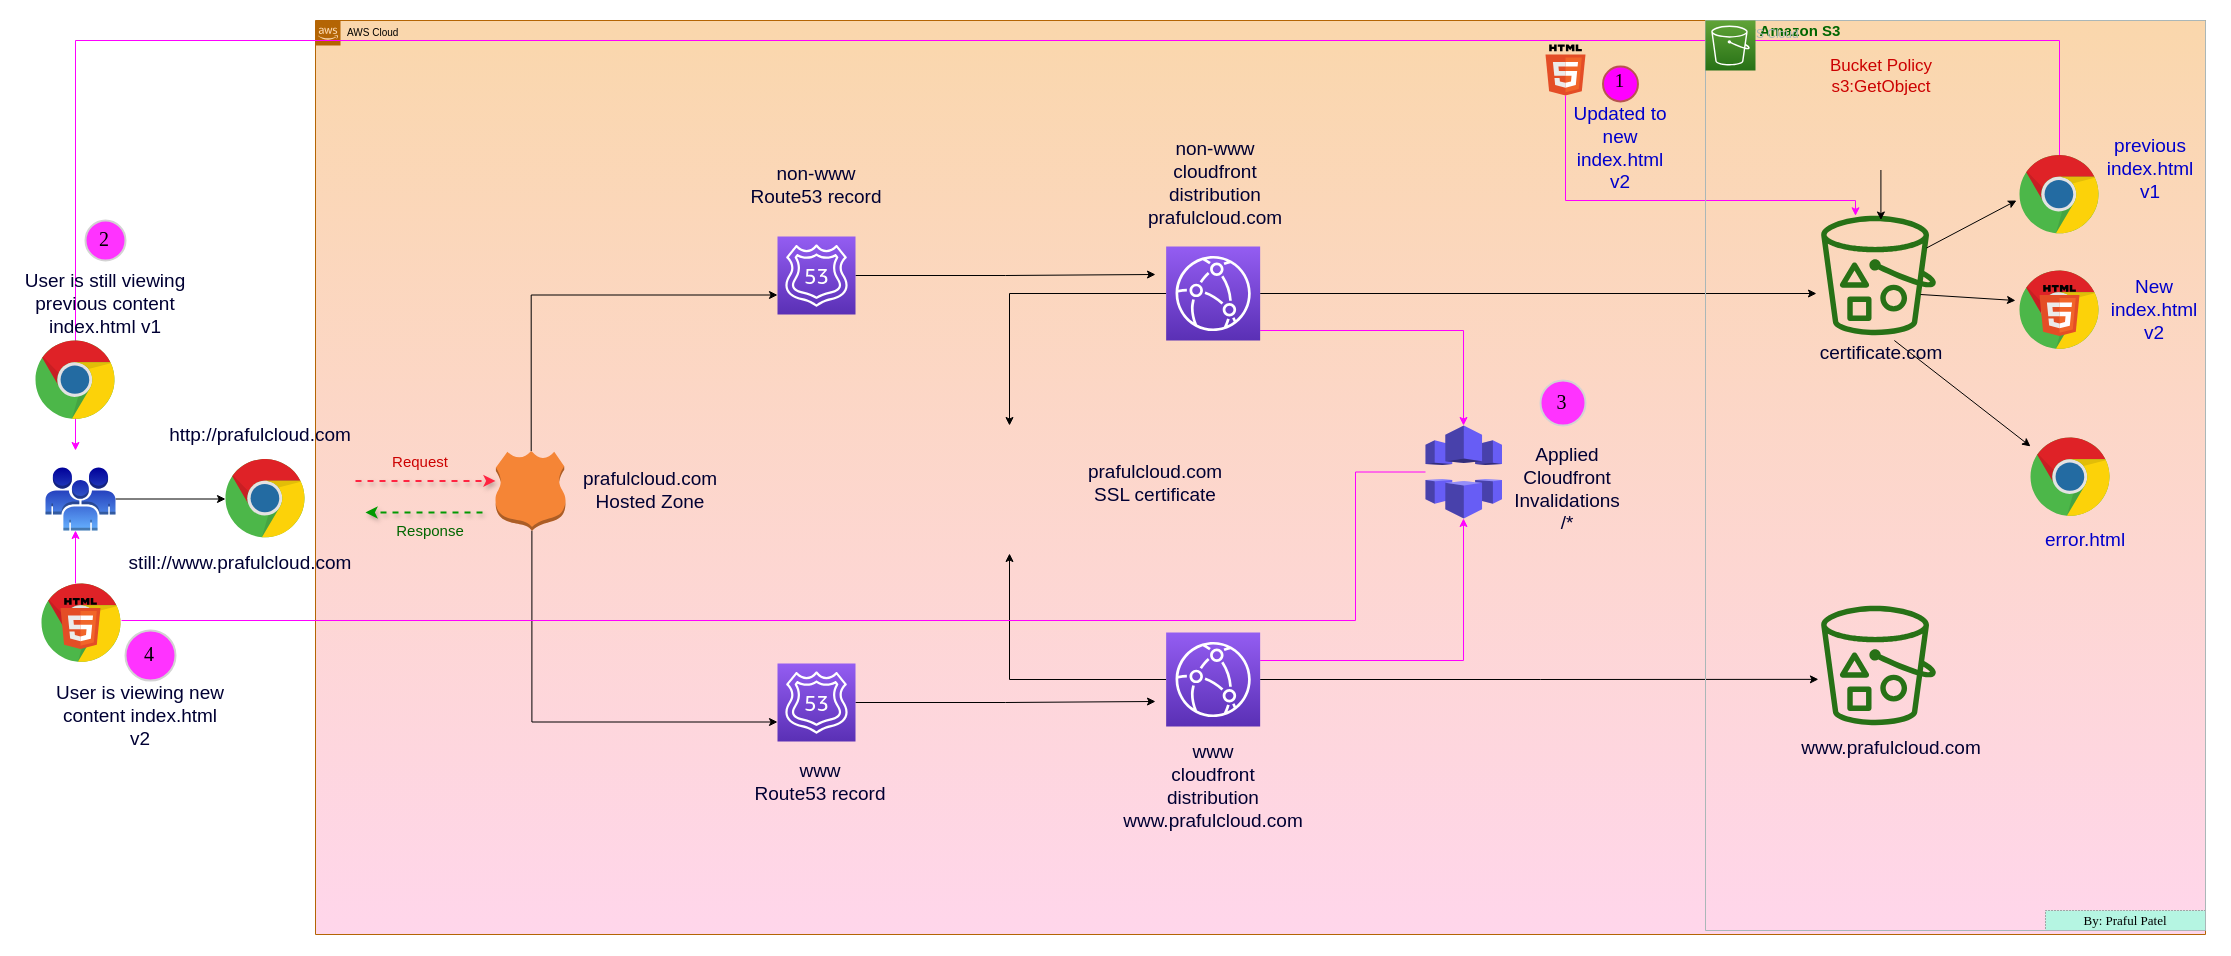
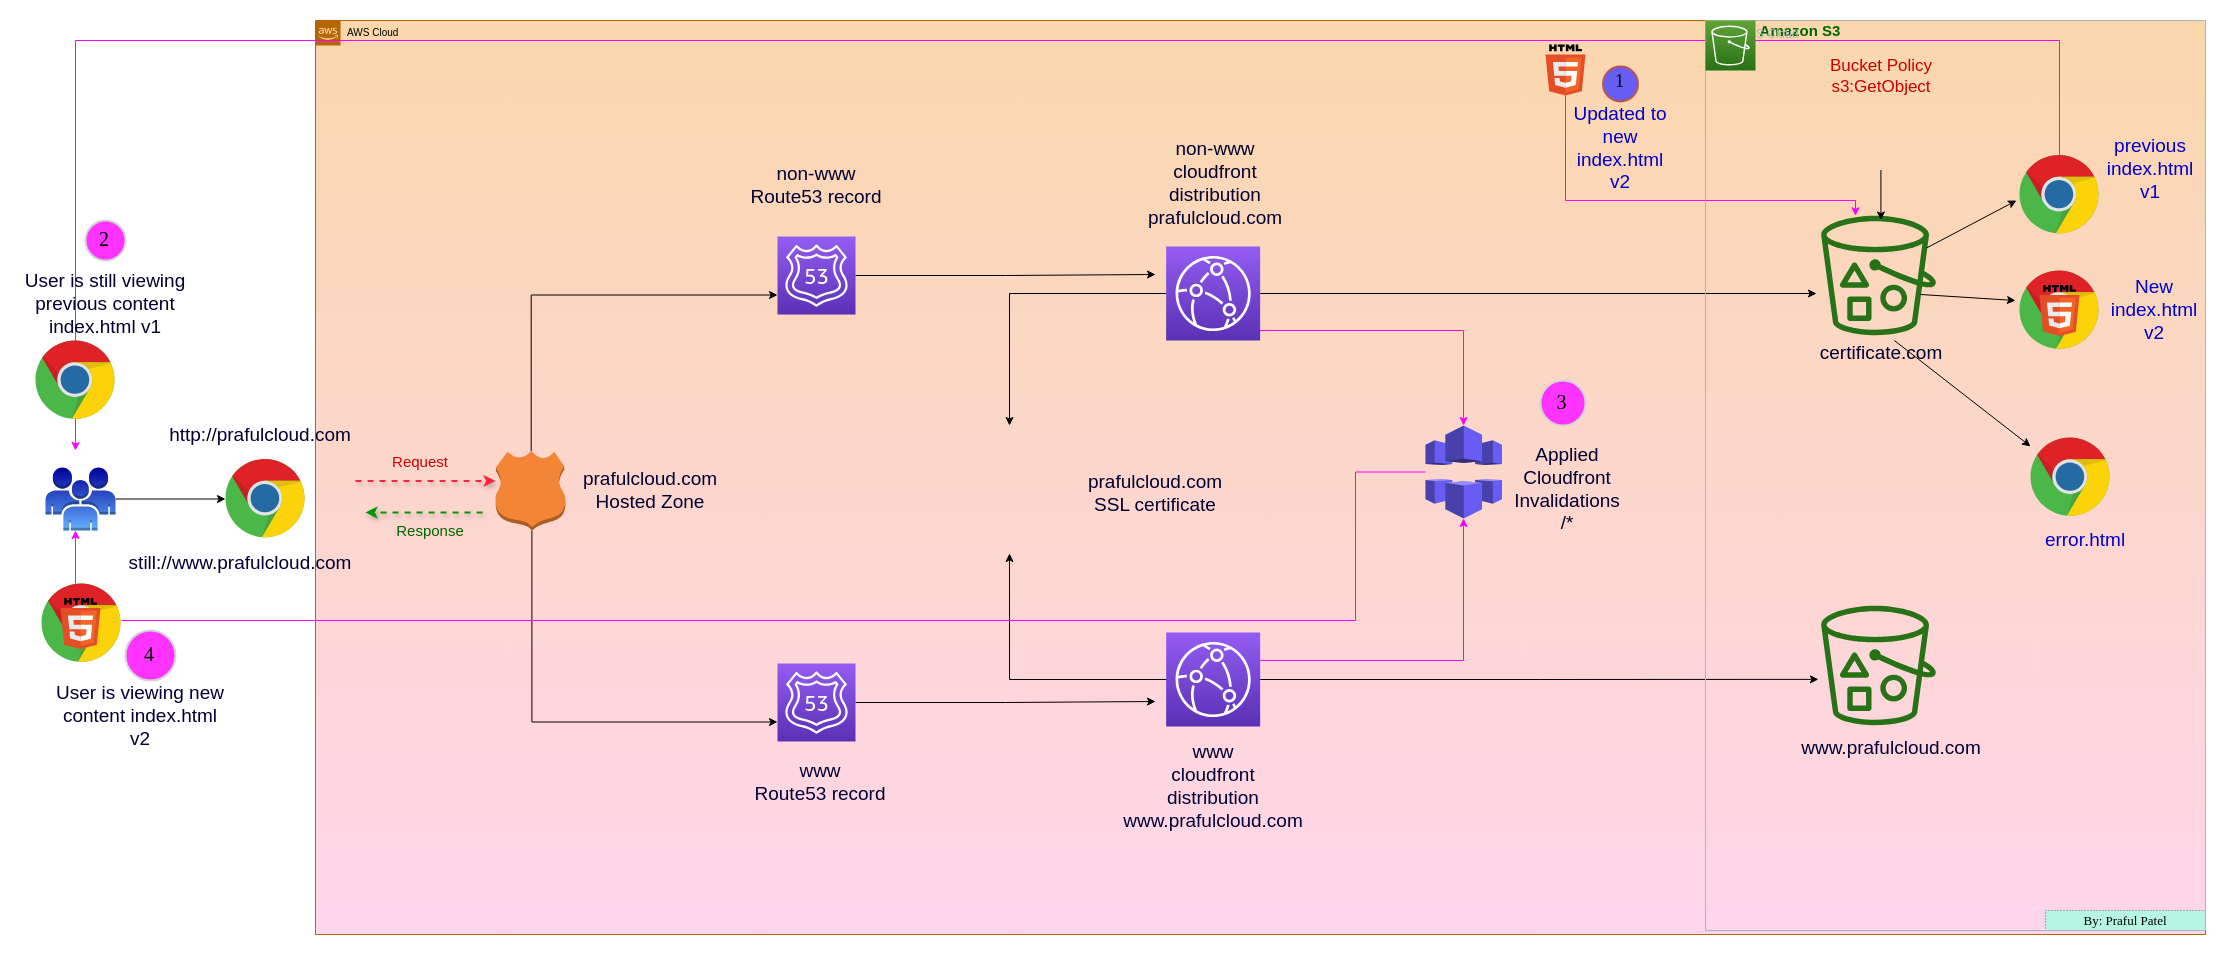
node "1": fillcolor #ff00ff -> #675df5
node "prafulcloud.comSSL certificate": moved (1156, 484) -> (1156, 494)
